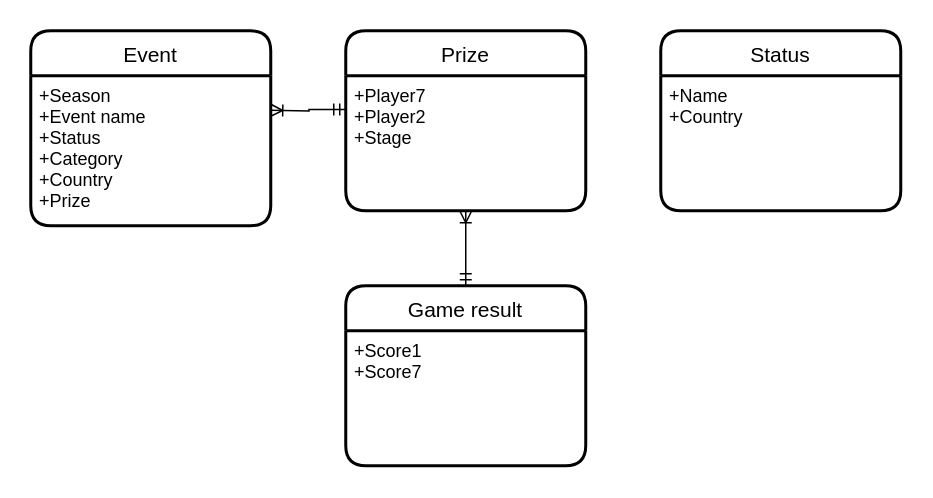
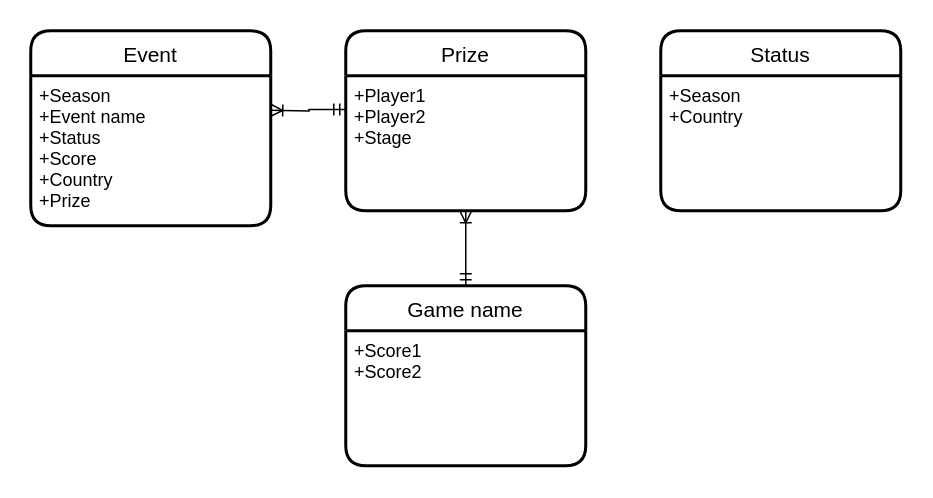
node "+Season +Event name +Status +Category +Country +Prize": label "+Season +Event name +Status +Category +Country +Prize" -> "+Season +Event name +Status +Score +Country +Prize"
node "+Player7 +Player2 +Stage": label "+Player7 +Player2 +Stage" -> "+Player1 +Player2 +Stage"
node "+Name +Country": label "+Name +Country" -> "+Season +Country"
node "Game result": label "Game result" -> "Game name"
node "+Score1 +Score7": label "+Score1 +Score7" -> "+Score1 +Score2"
